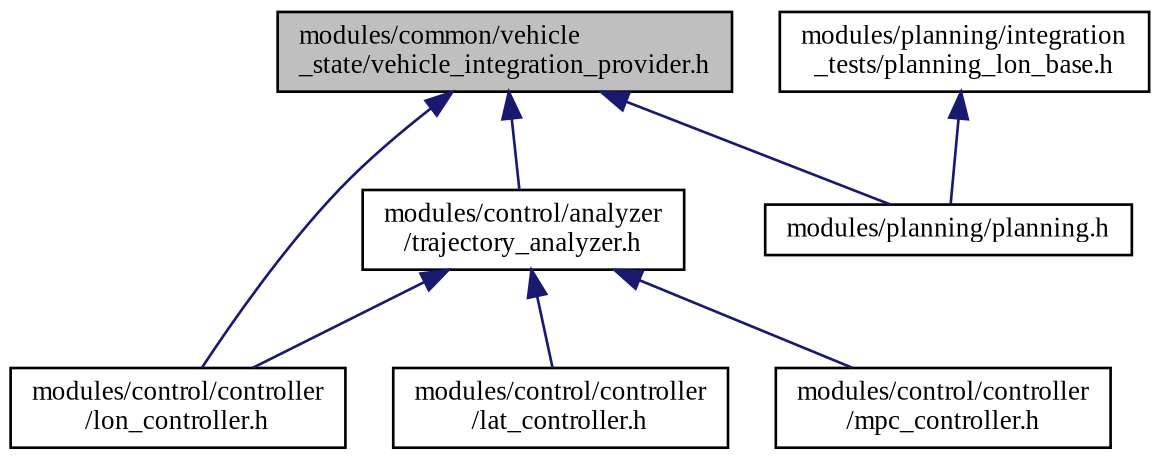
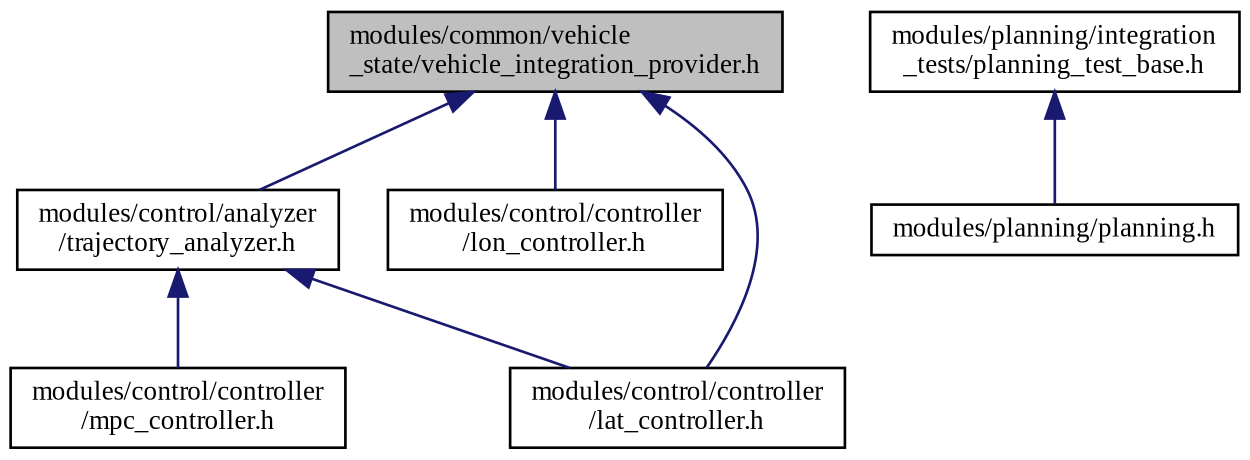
node "modules/planning/integration _tests/planning_lon_base.h": label "modules/planning/integration _tests/planning_lon_base.h" -> "modules/planning/integration _tests/planning_test_base.h"
edge "modules/planning/planning.h" -> "modules/common/vehicle _state/vehicle_integration_provider.h": now "modules/control/controller /lat_controller.h" -> "modules/common/vehicle _state/vehicle_integration_provider.h"
edge "modules/control/controller /lon_controller.h" -> "modules/control/analyzer /trajectory_analyzer.h": removed
